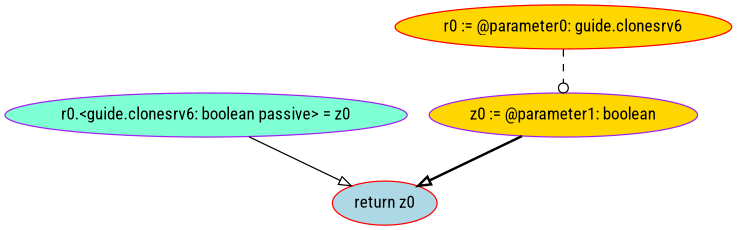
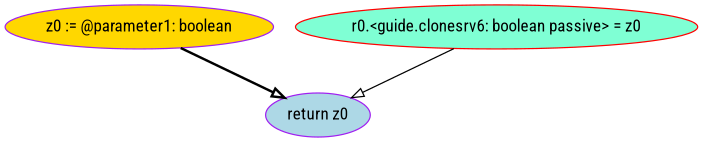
node "r0 := @parameter0: guide.clonesrv6": removed
node "r0.<guide.clonesrv6: boolean passive> = z0": color purple -> red
node "return z0": color red -> purple
